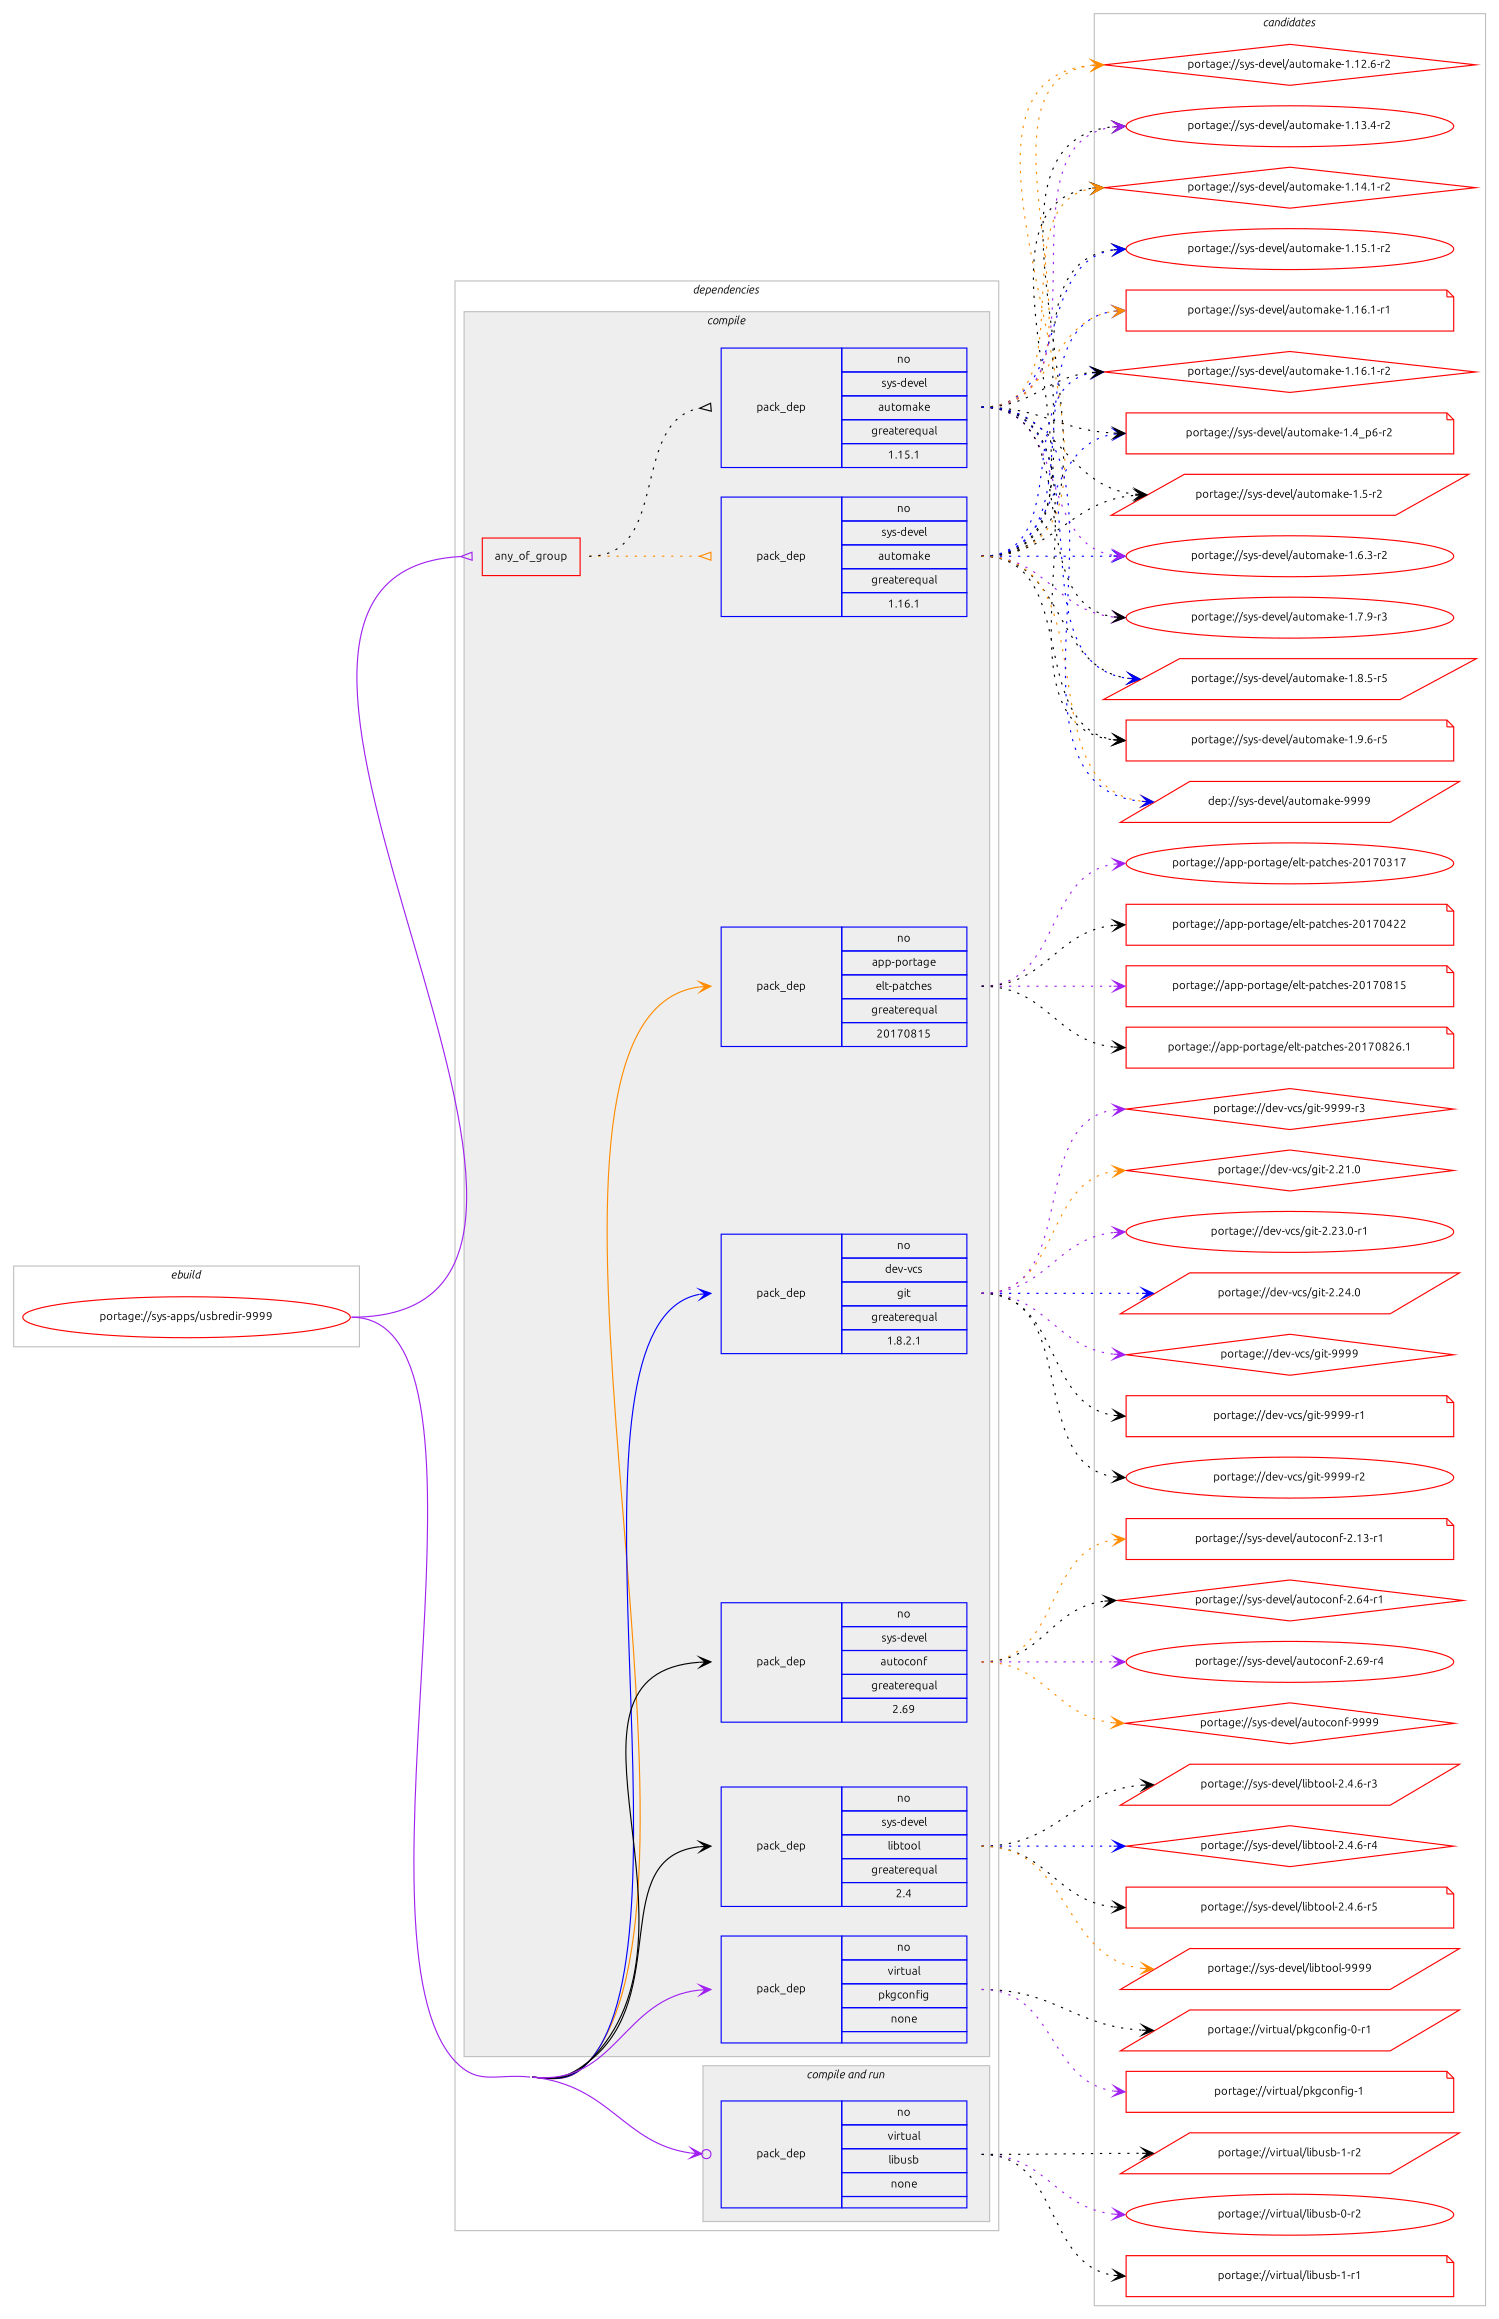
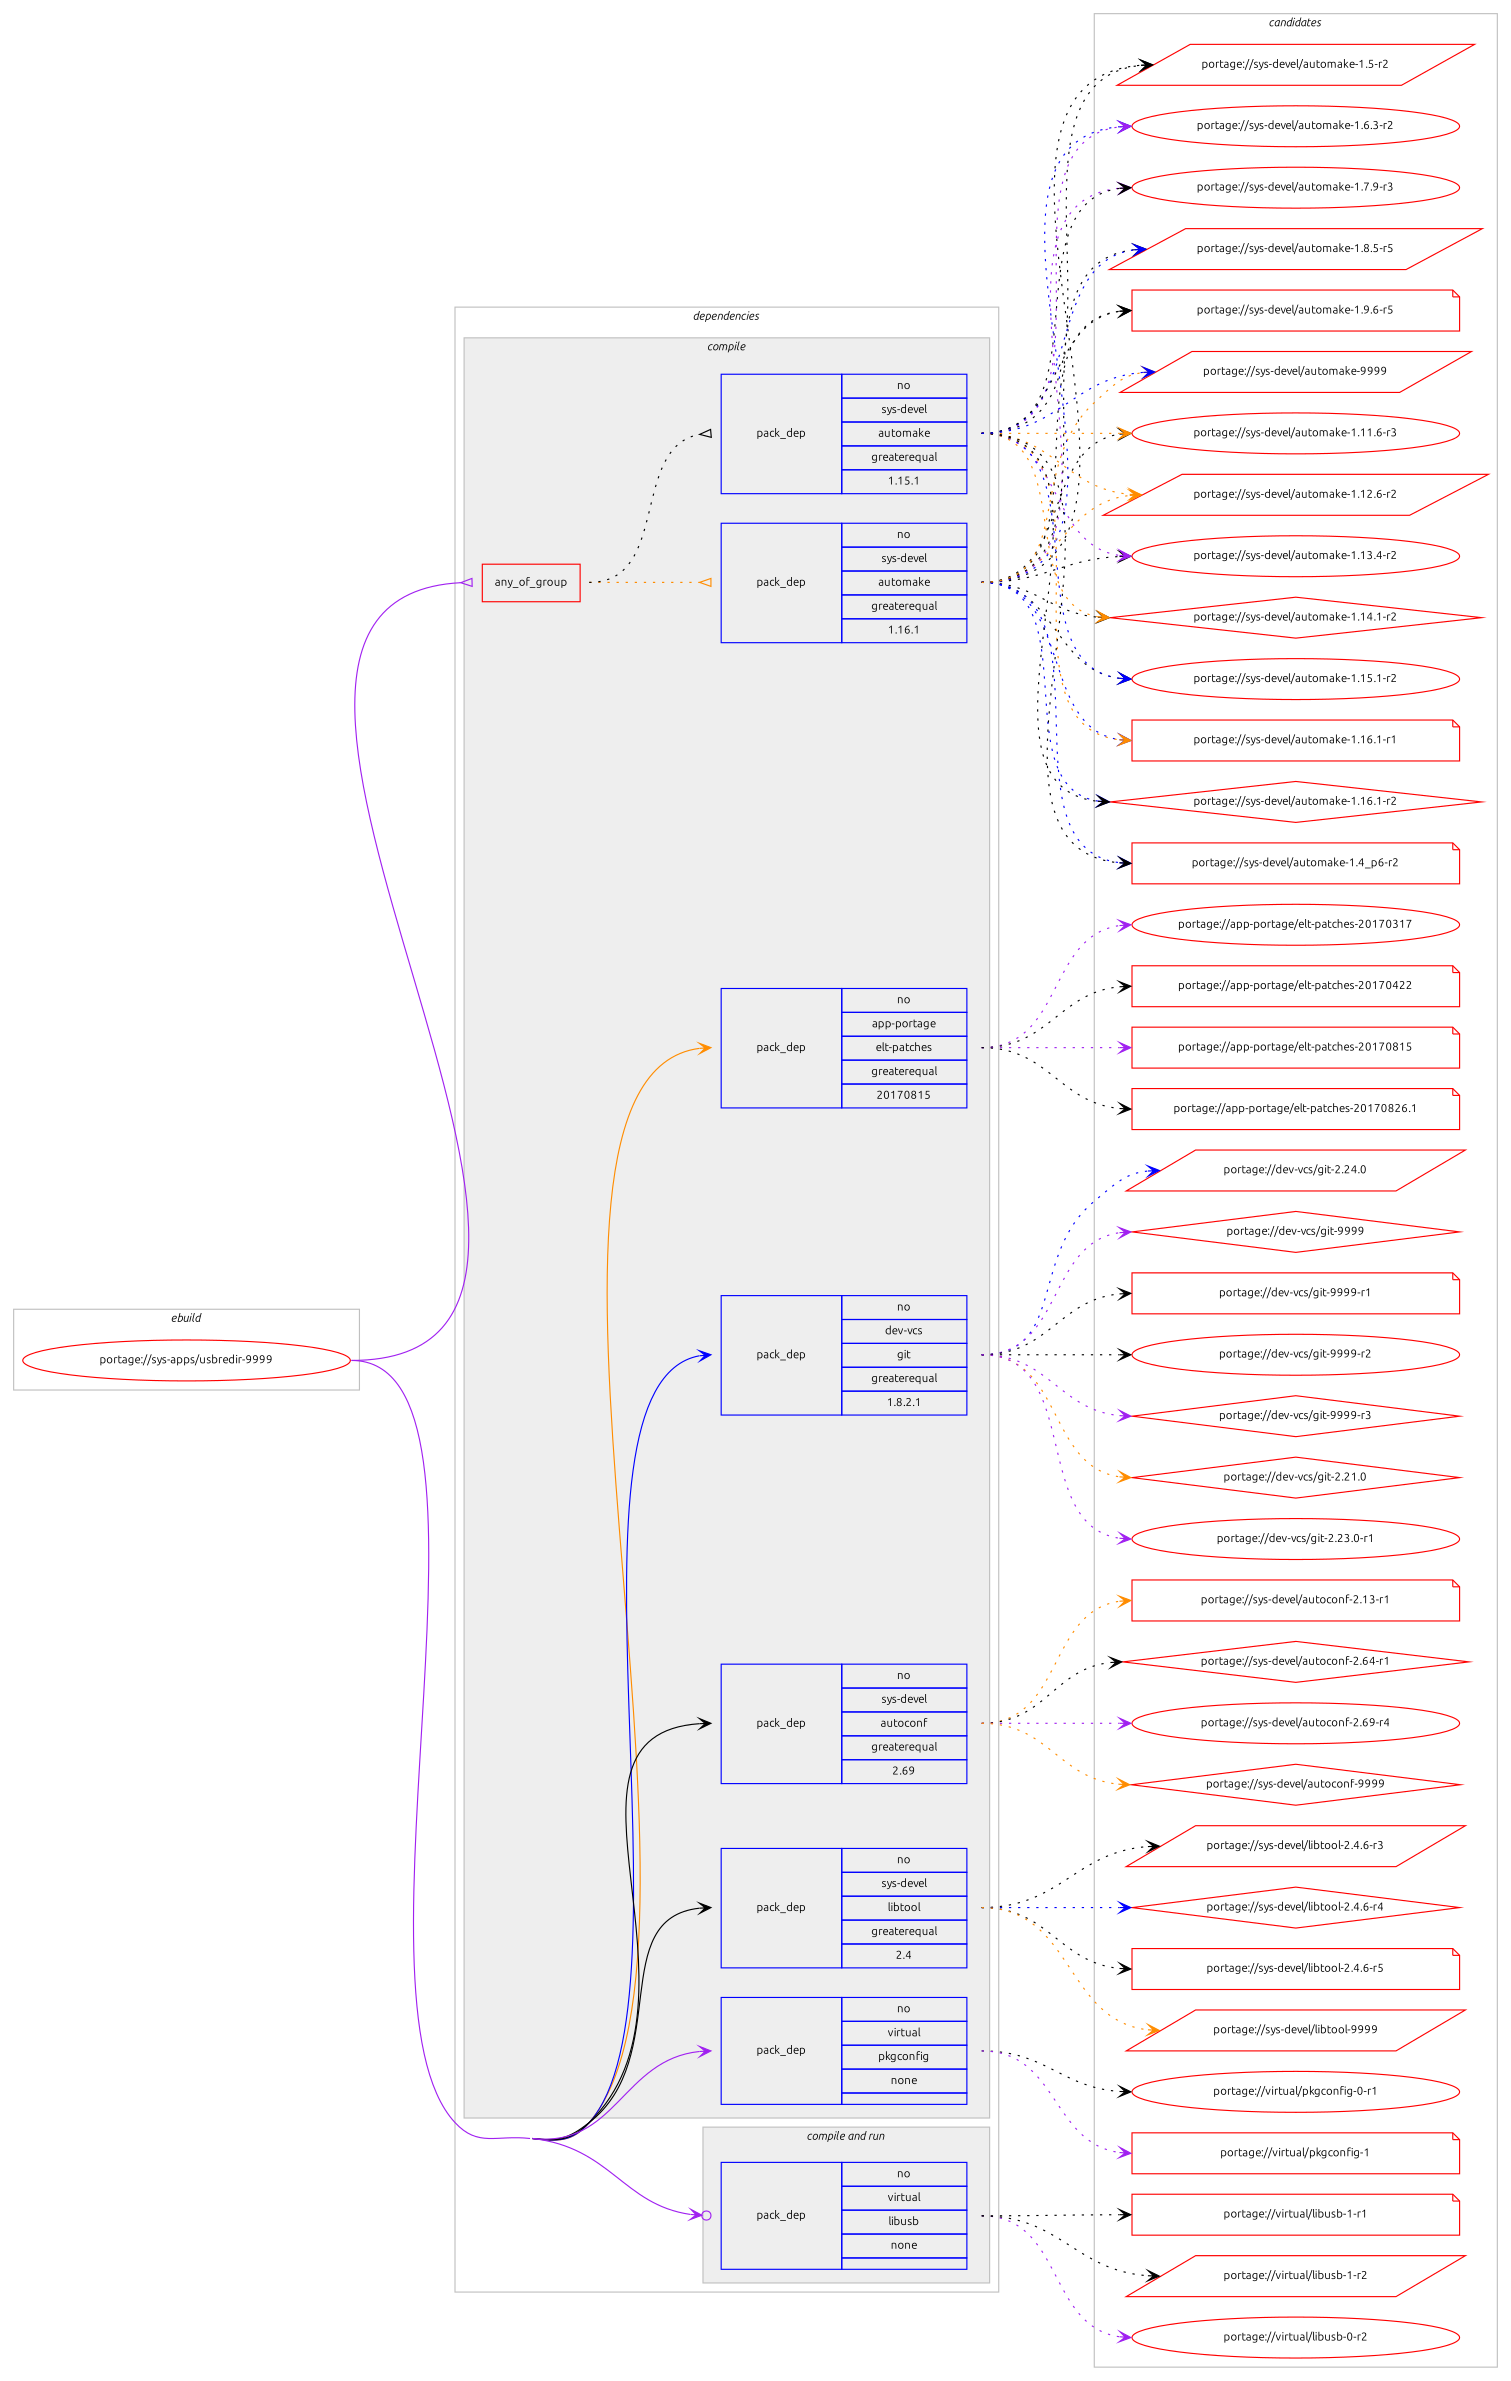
node "portage://sys-devel/automake-1.12.6-r2": shape diamond -> parallelogram
node "portage://sys-devel/automake-1.11.6-r3": added
node "dep://sys-devel/automake-9999": label "dep://sys-devel/automake-9999" -> "portage://sys-devel/automake-9999"
node "portage://virtual/pkgconfig-0-r1": shape parallelogram -> ellipse
